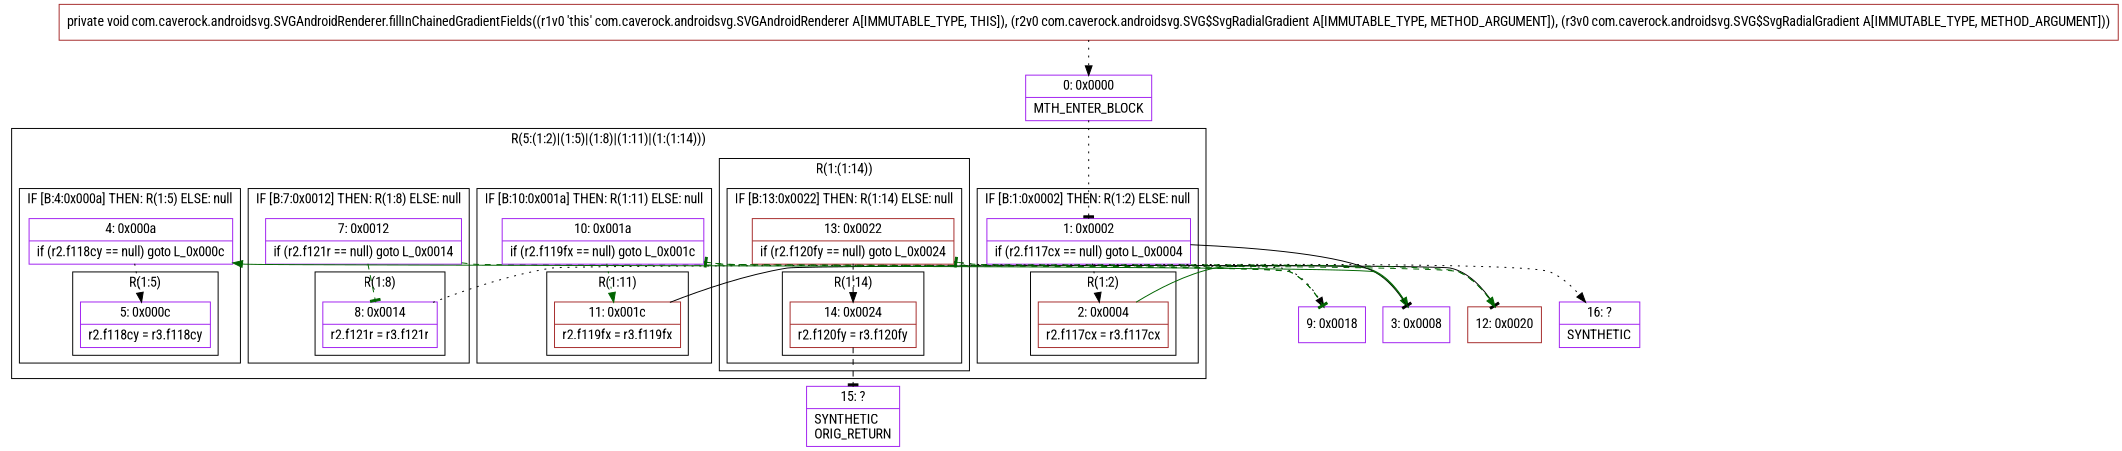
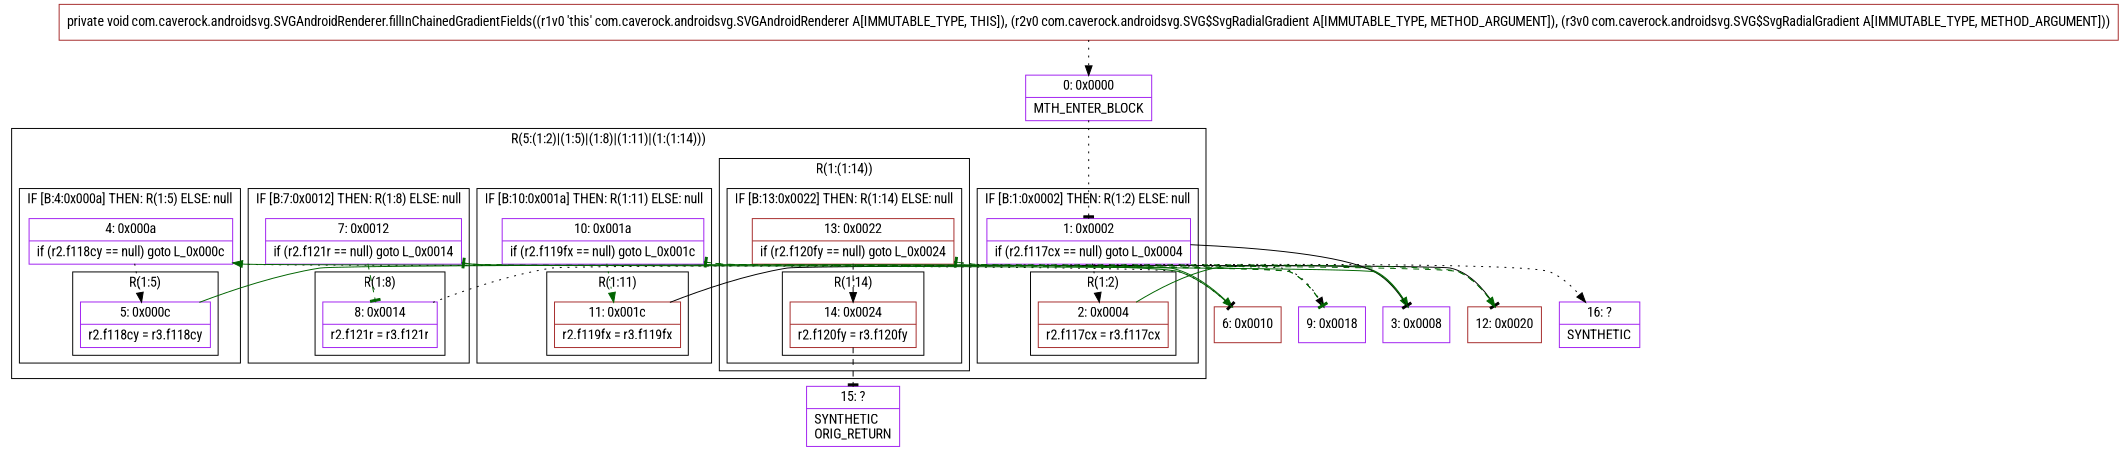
node "6: 0x0010": added
